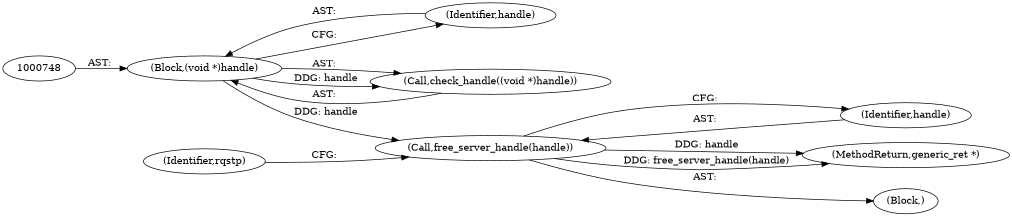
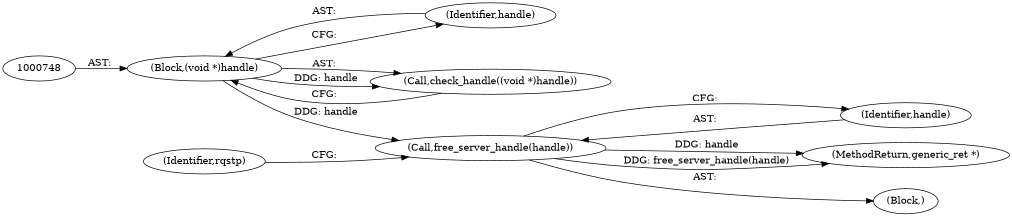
edge "(Call,check_handle((void *)handle))" -> "(Block,(void *)handle)": label "AST: " -> "CFG: "
